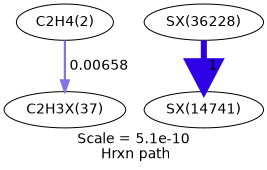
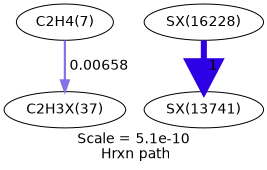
node "C2H4(2)": label "C2H4(2)" -> "C2H4(7)"
node "SX(36228)": label "SX(36228)" -> "SX(16228)"
node "SX(14741)": label "SX(14741)" -> "SX(13741)"
